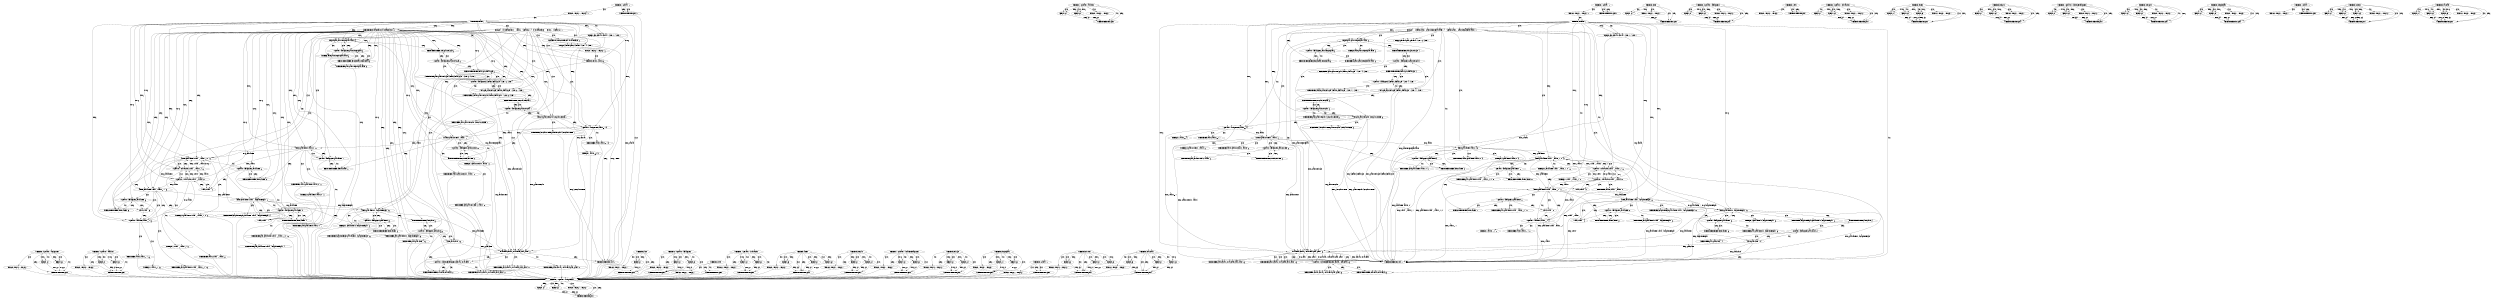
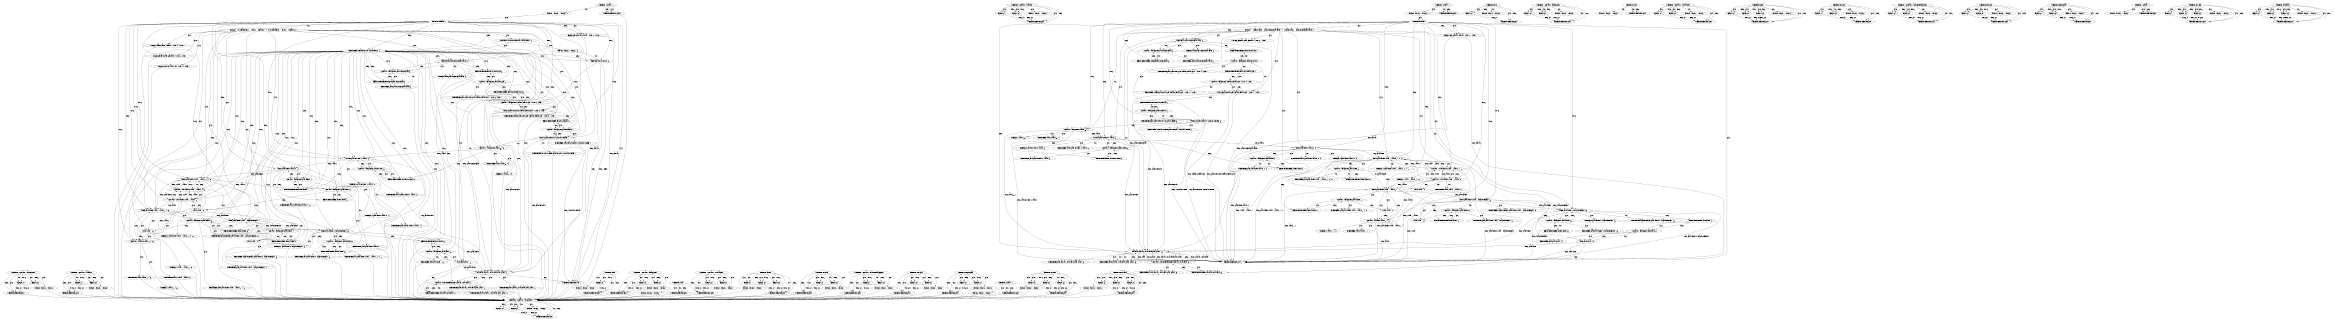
edge "(IDENTIFIER,is_frameless_,if (is_frameless_))" -> "(CONTROL_STRUCTURE,IF,if (is_frameless_))": reversed
node "<(LOCAL,gfx.Path path: gfx.Path)<SUB>8</SUB>>": added
node "<(LOCAL,const int radius: int)<SUB>9</SUB>>": added
